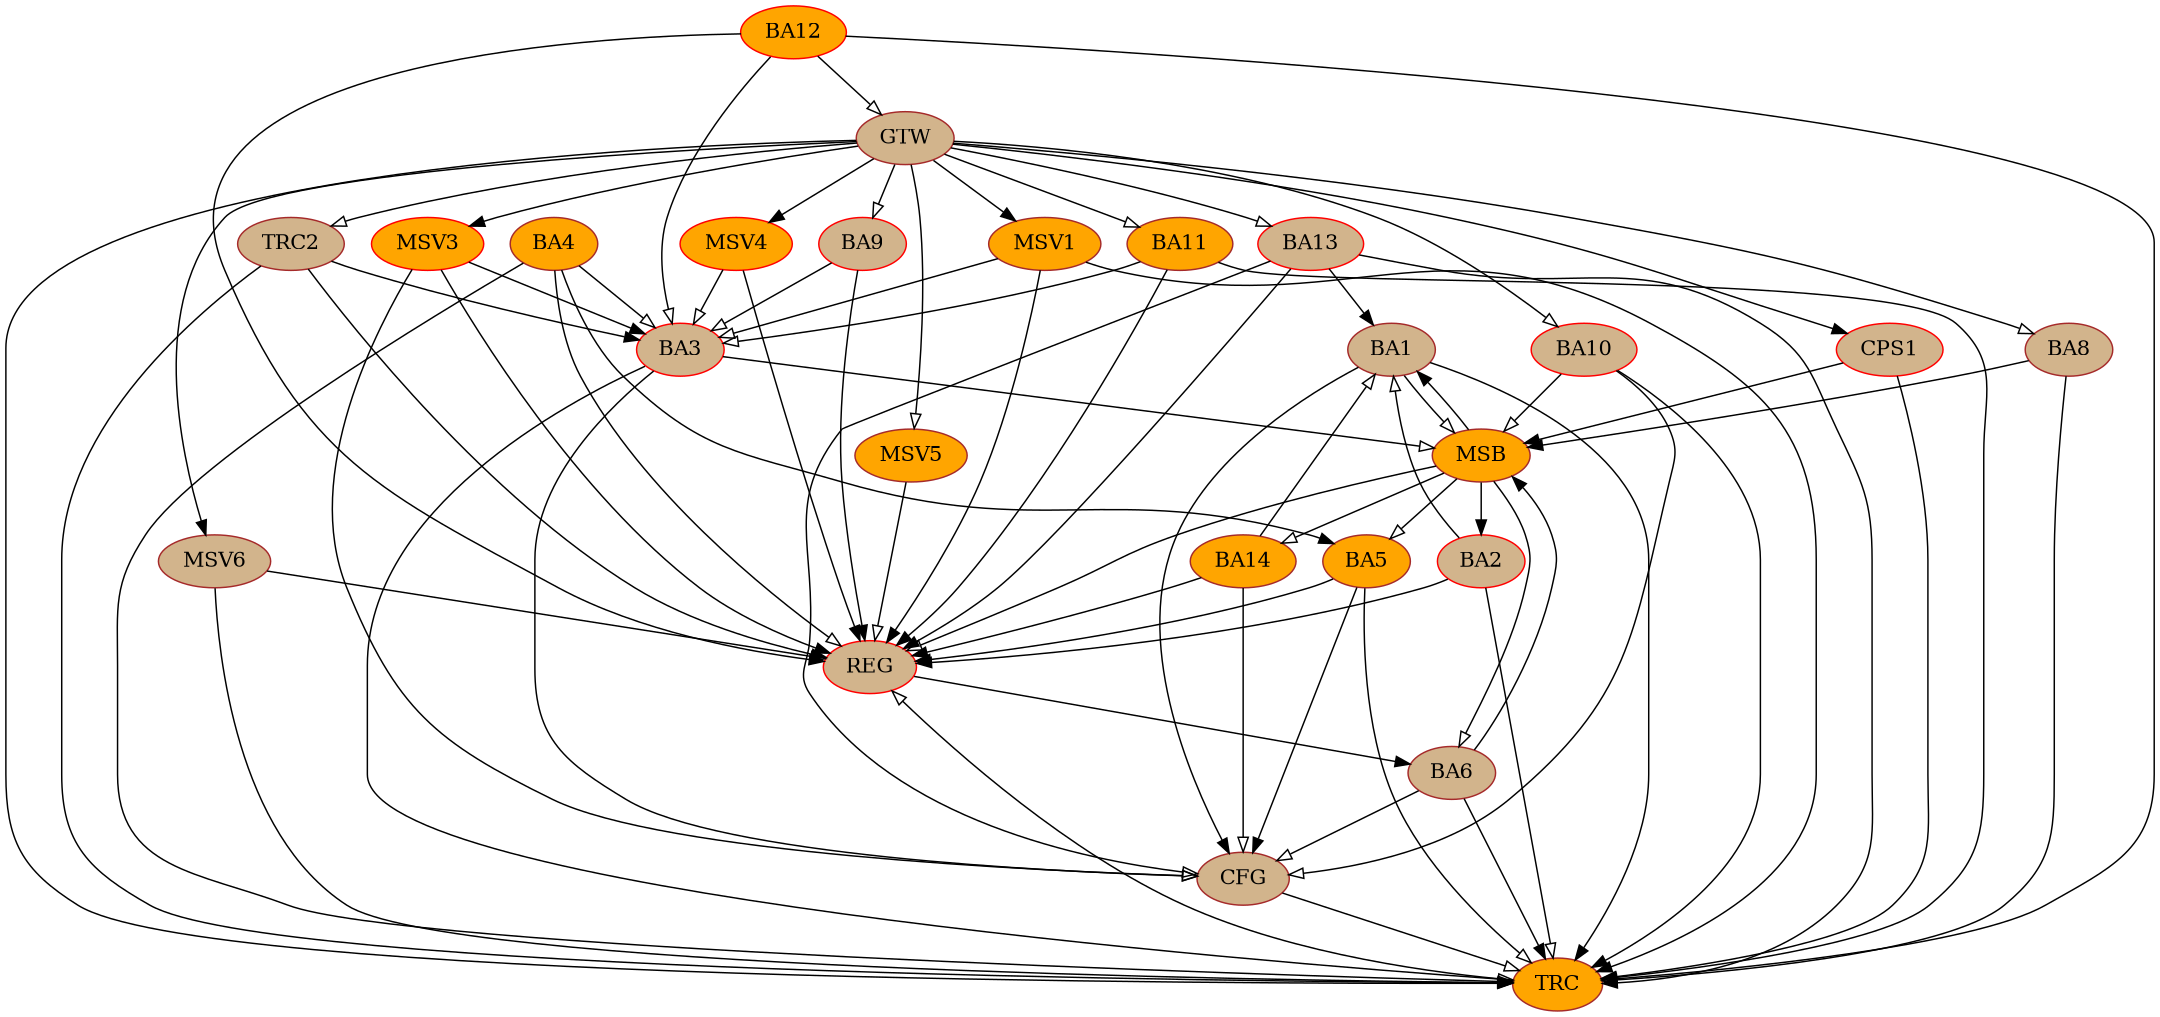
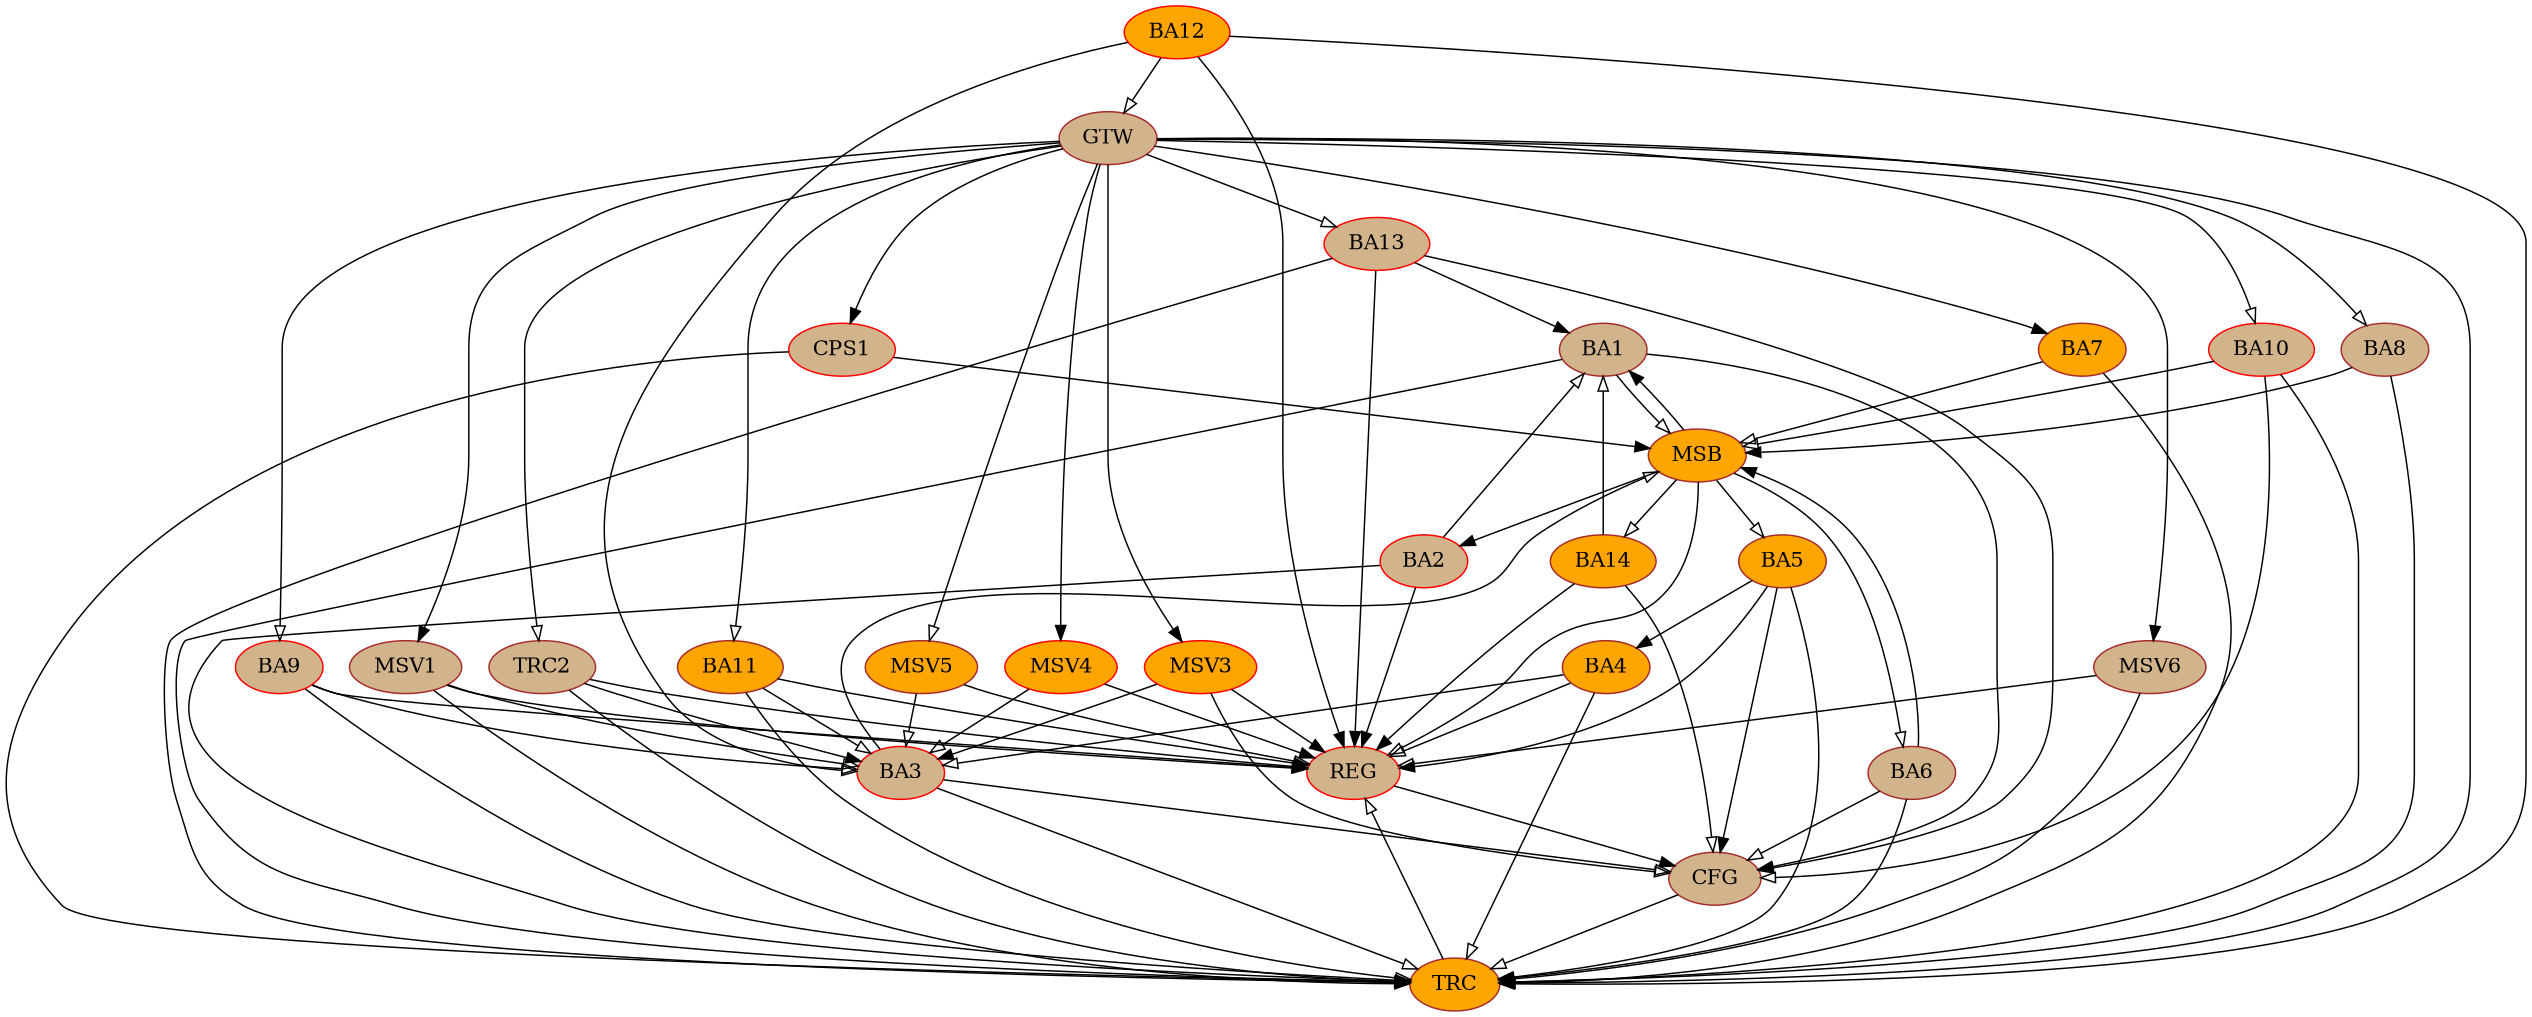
node "MSV1": fillcolor orange -> tan
node "BA7": added
edge "BA4" -> "BA5": reversed
edge "MSV5" -> "BA3": added
edge "REG" -> "BA6": now "REG" -> "CFG"
edge "BA9" -> "TRC": added
